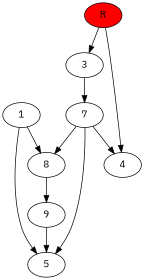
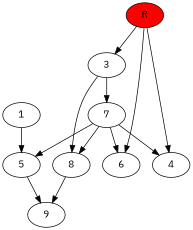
edge "1" -> "8": now "3" -> "8"
node "6": added
edge "9" -> "5": reversed
